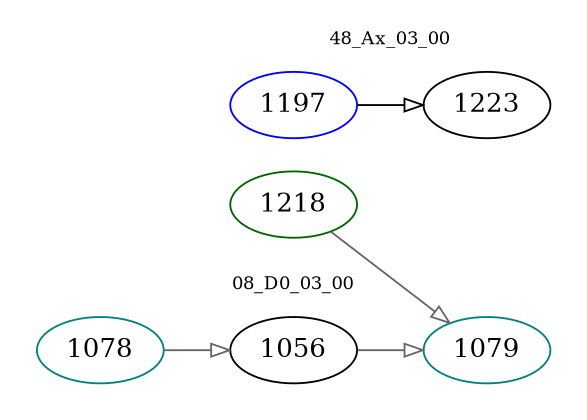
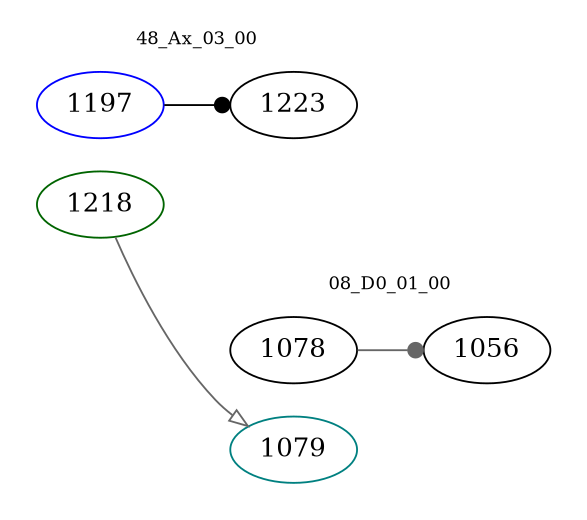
edge "1197" -> "1223": arrowhead onormal -> dot
cluster "08_D0_03_00": label "08_D0_03_00" -> "08_D0_01_00"
node "1078": color teal -> black
edge "1078" -> "1056": arrowhead onormal -> dot
edge "1056" -> "1079": removed
